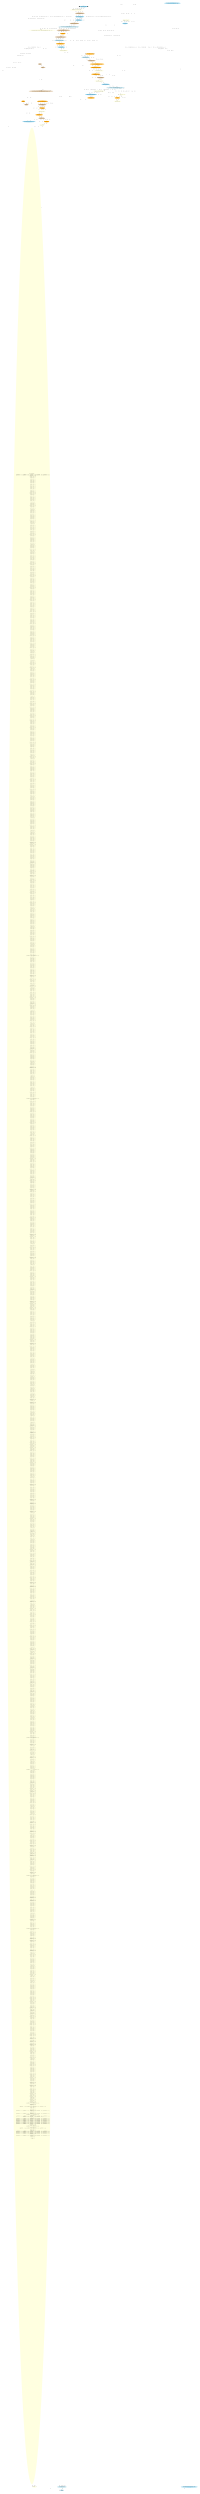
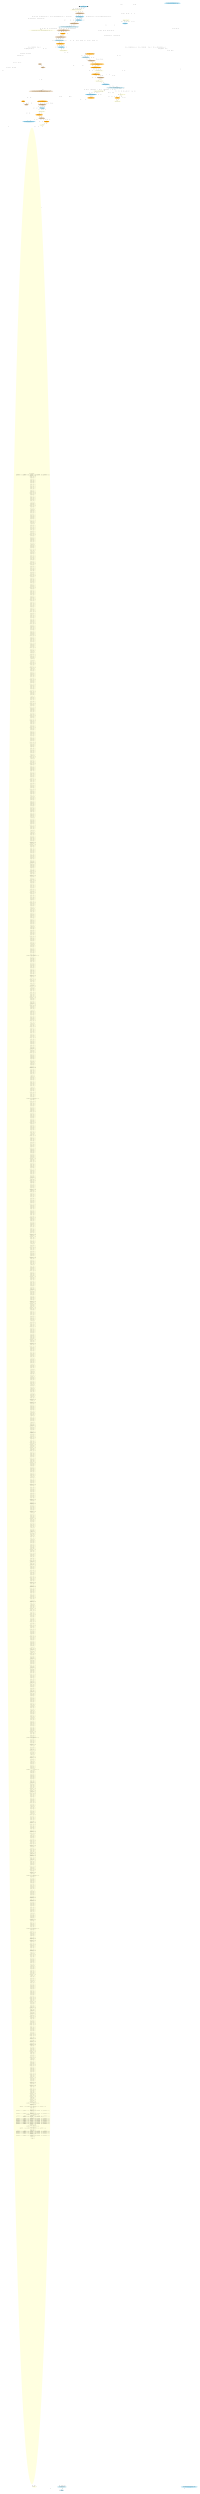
node "(Call,&code)": fillcolor orange -> skyblue
